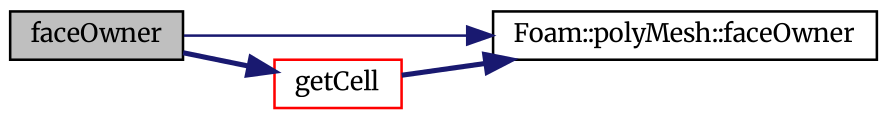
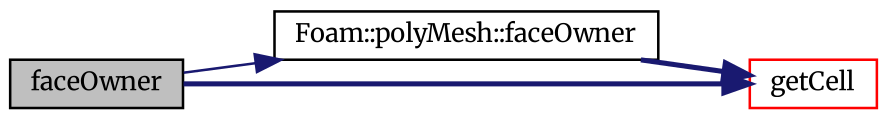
edge "getCell" -> "Foam::polyMesh::faceOwner": reversed
